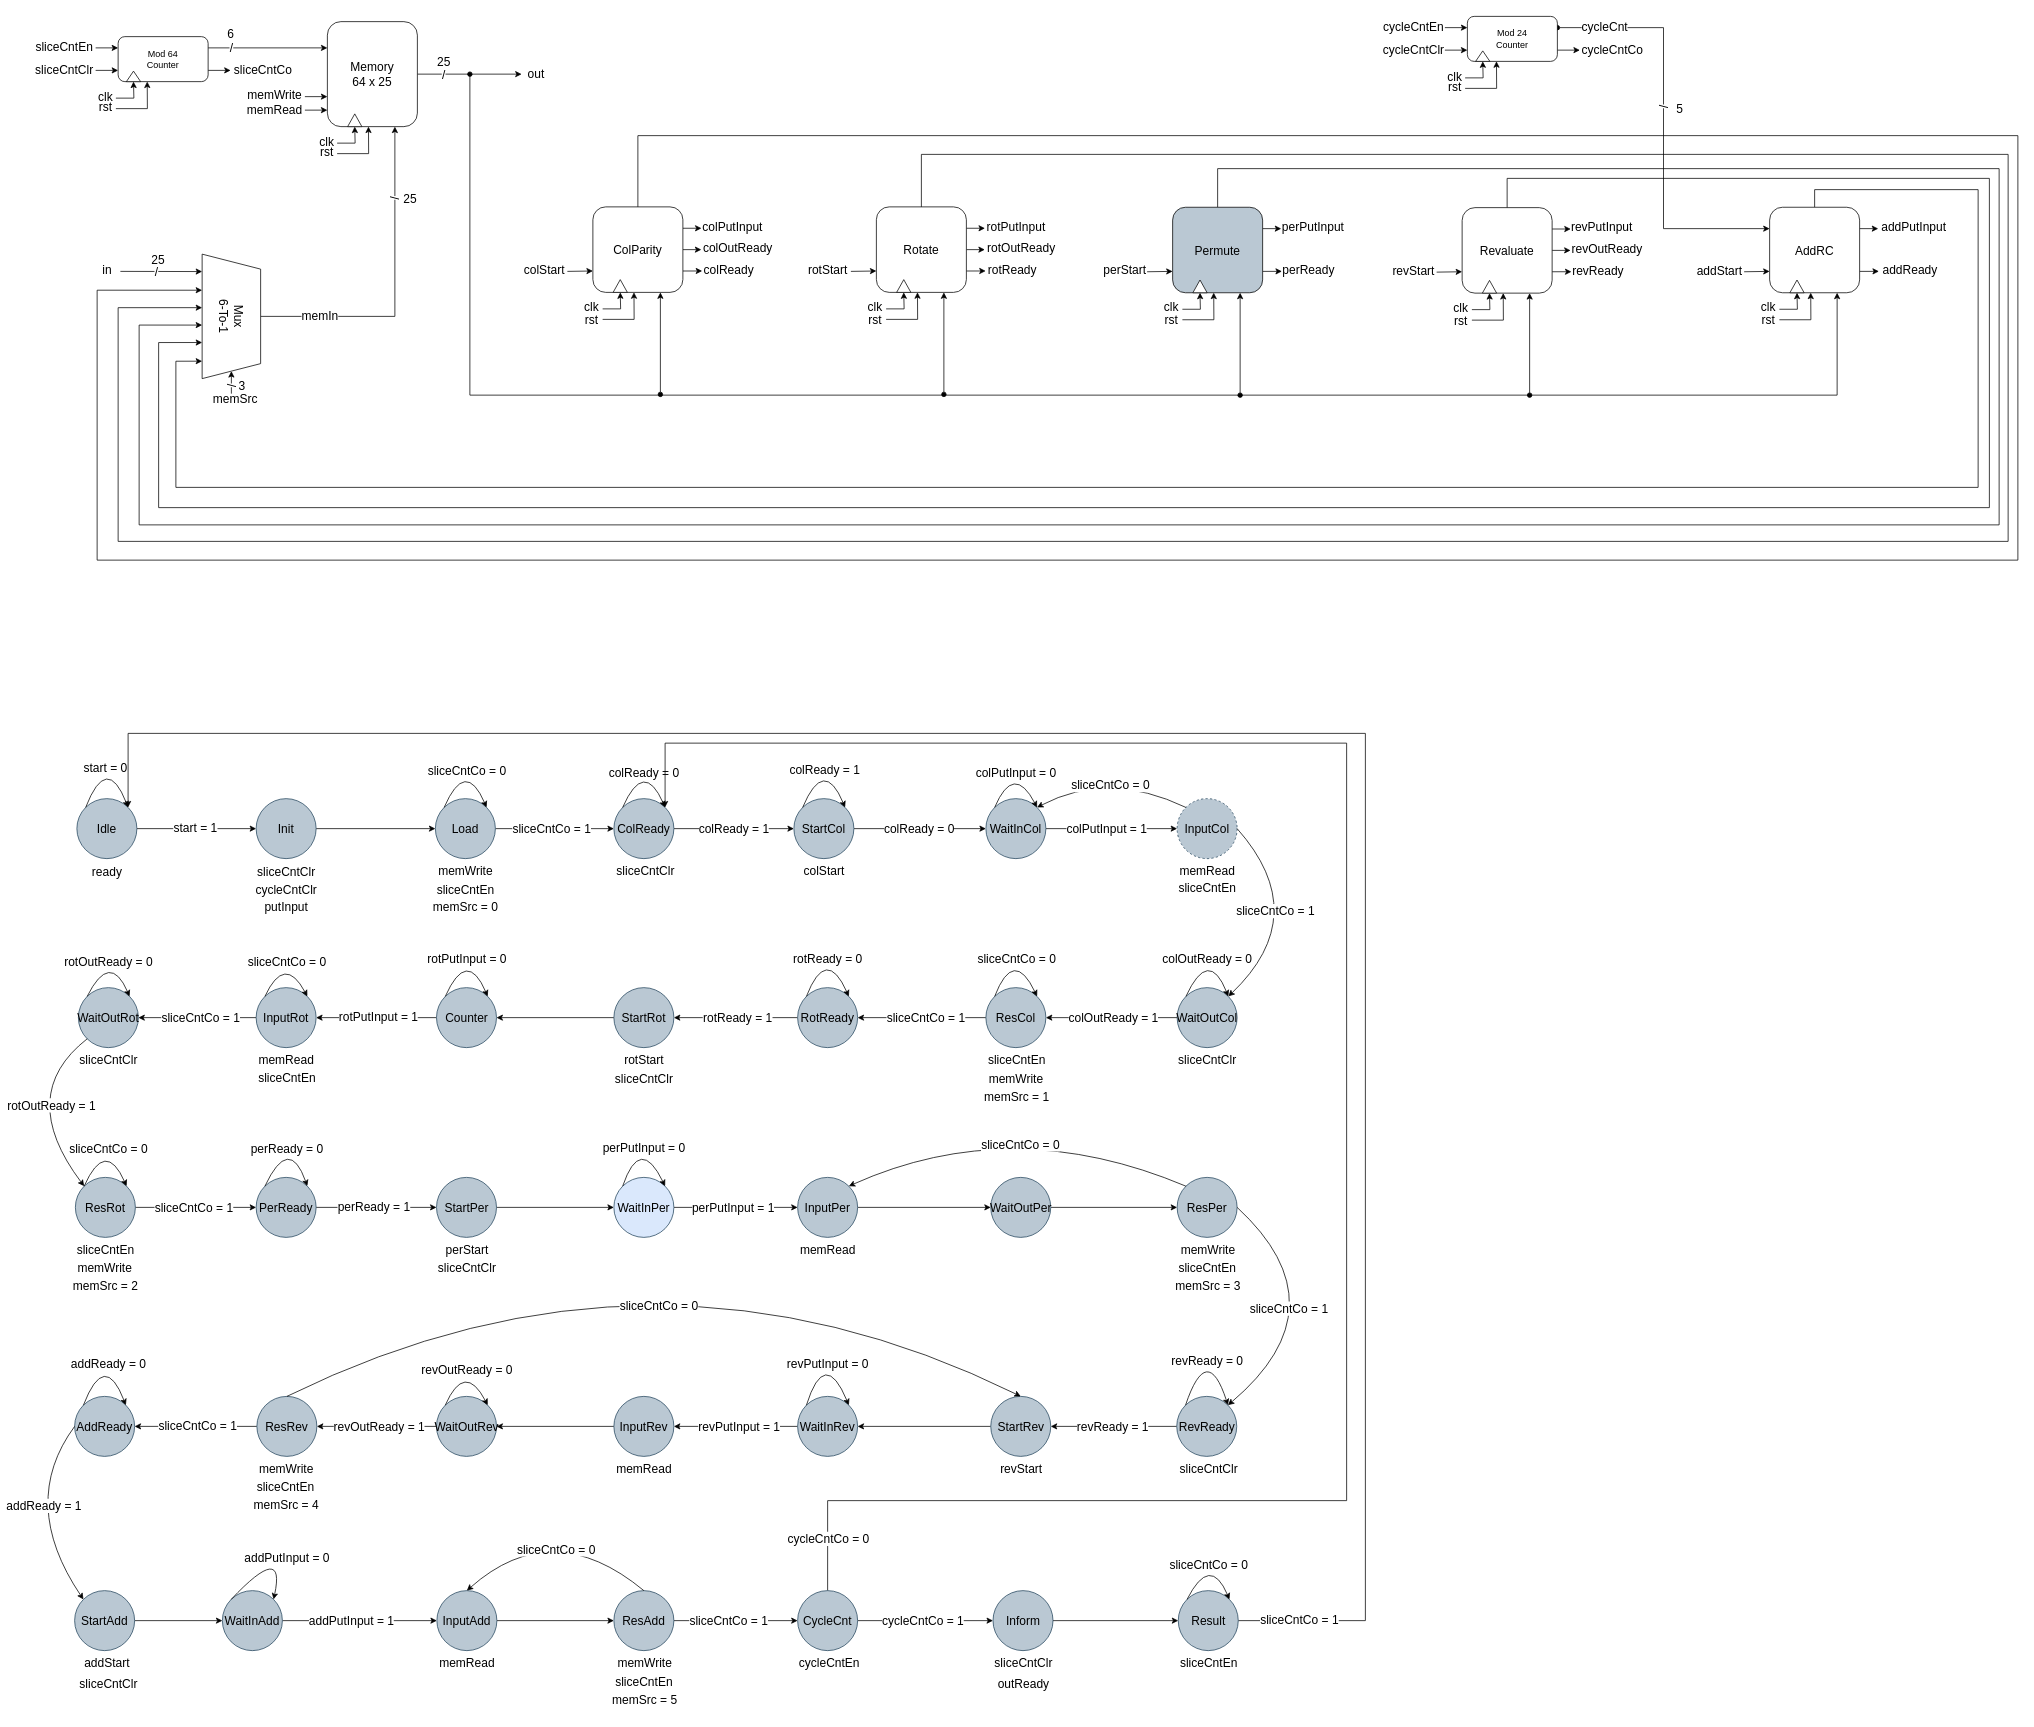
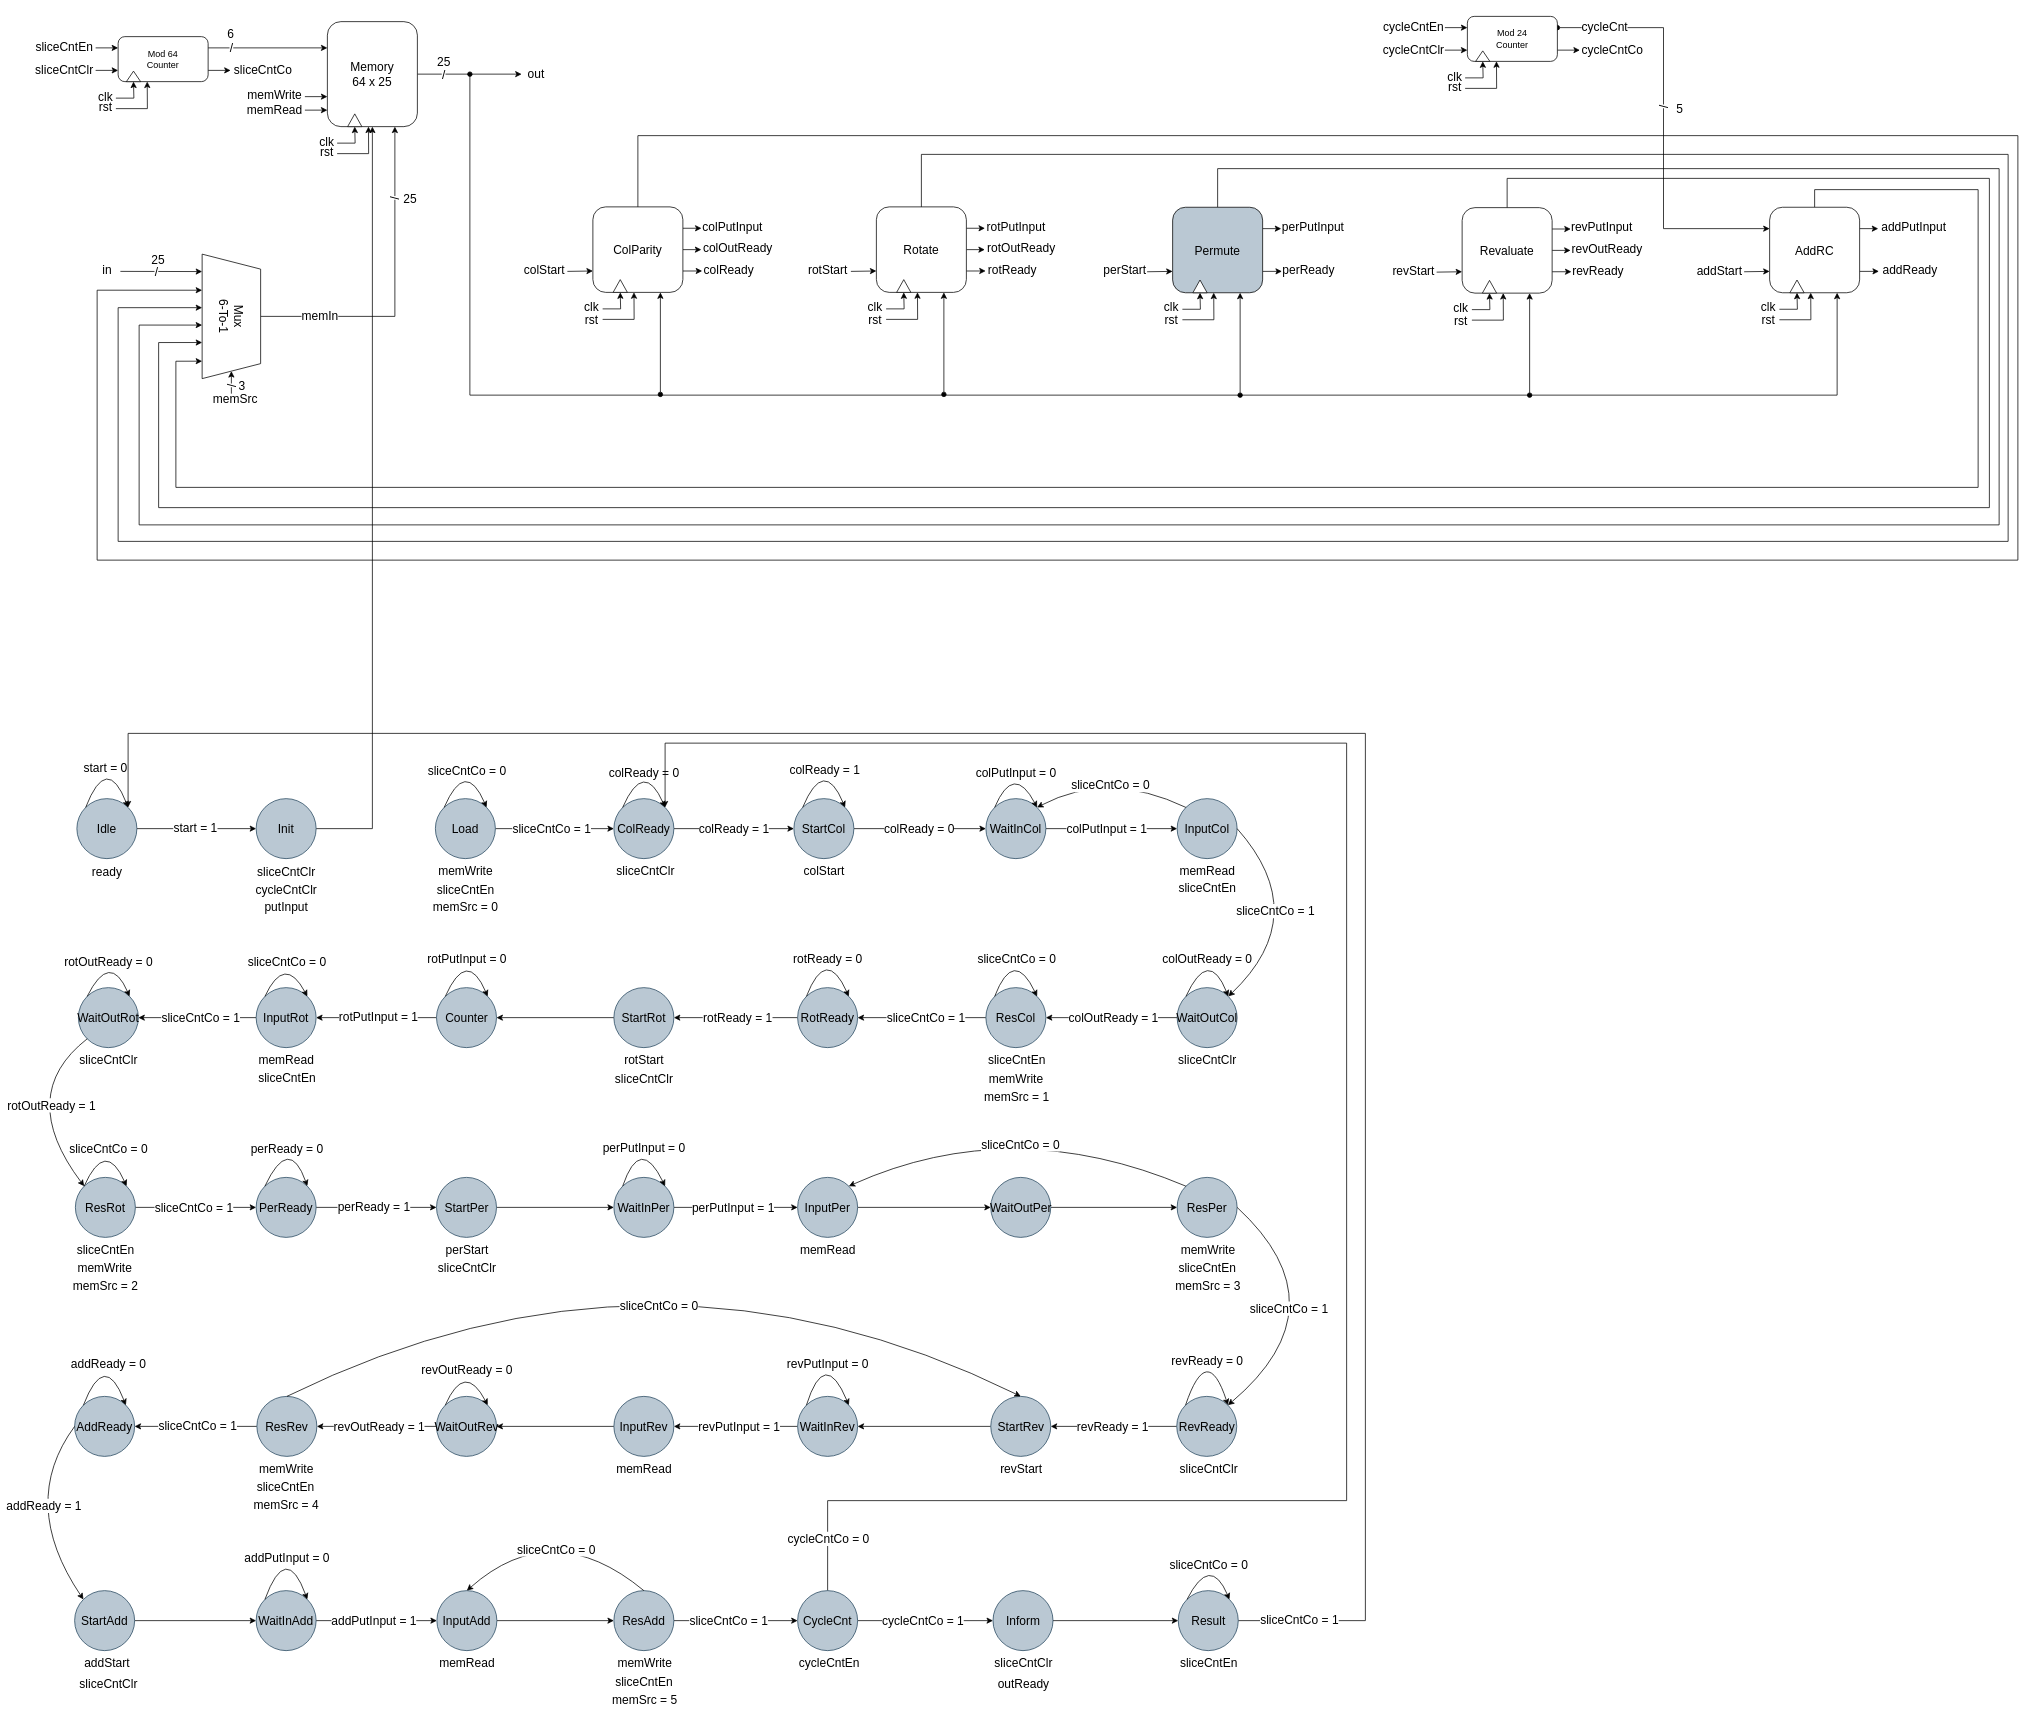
edge "Init" -> "Load": now "Init" -> "Memory 64 x 25"
node "InputCol": style dashed -> solid
node "WaitInPer": fillcolor #dae8fc -> #bac8d3
node "WaitInAdd": moved (252, 1620) -> (286, 1620)
